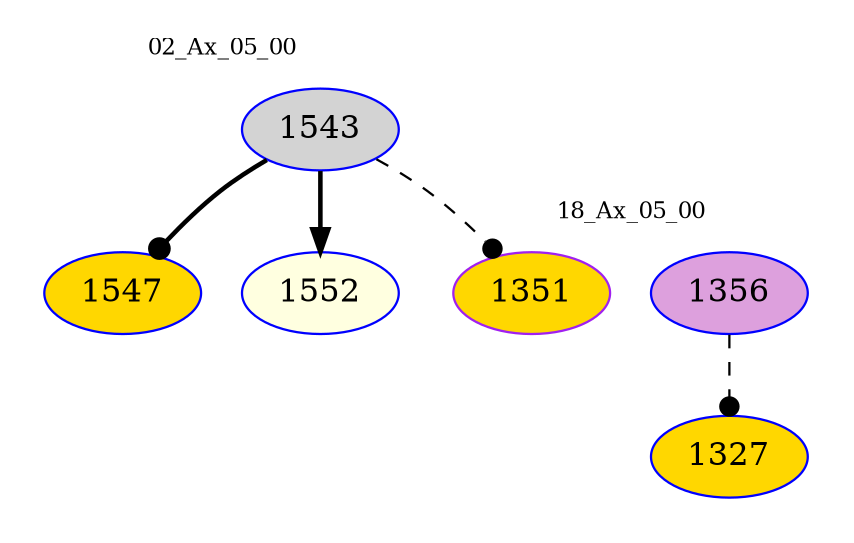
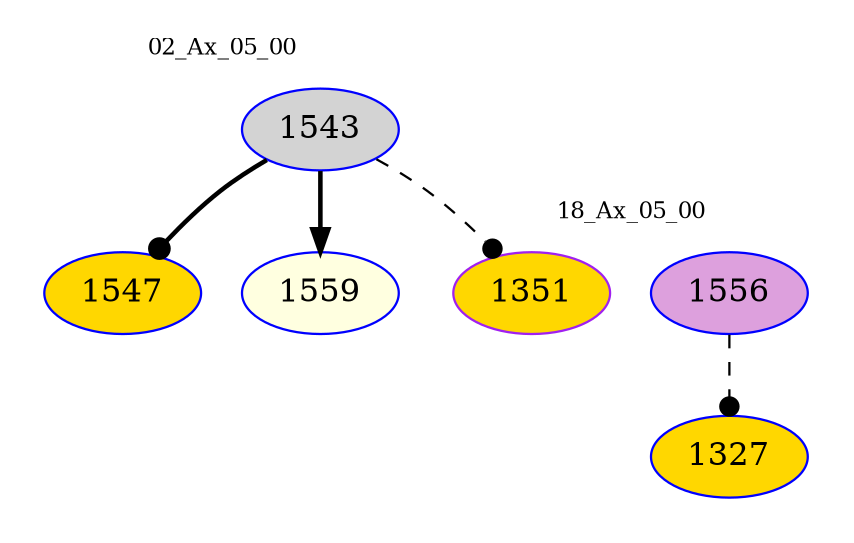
node "1552": label "1552" -> "1559"
node "1356": label "1356" -> "1556"
